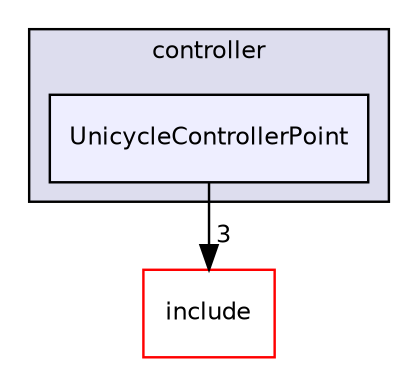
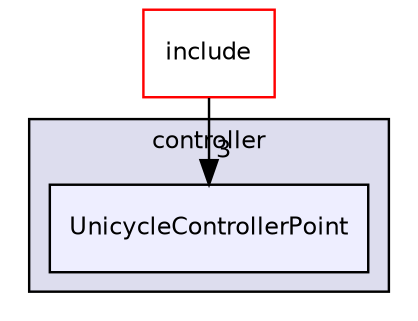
edge "UnicycleControllerPoint" -> "include": reversed
